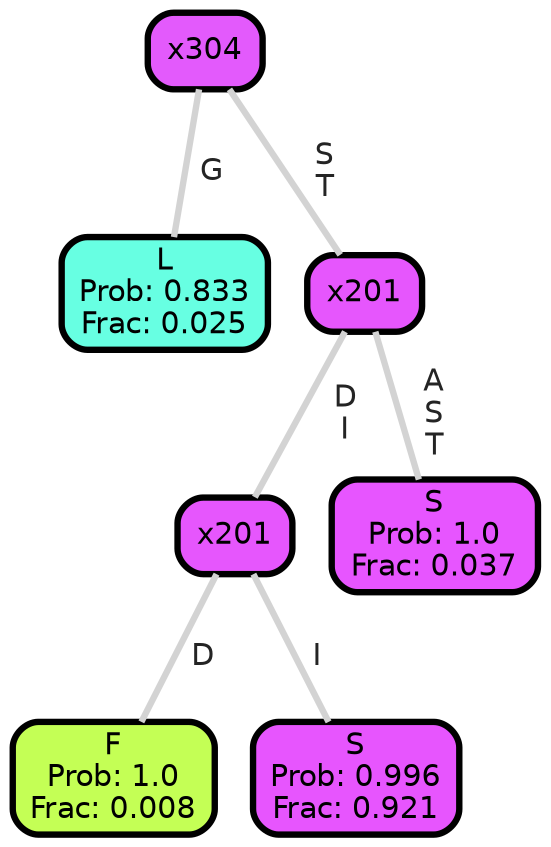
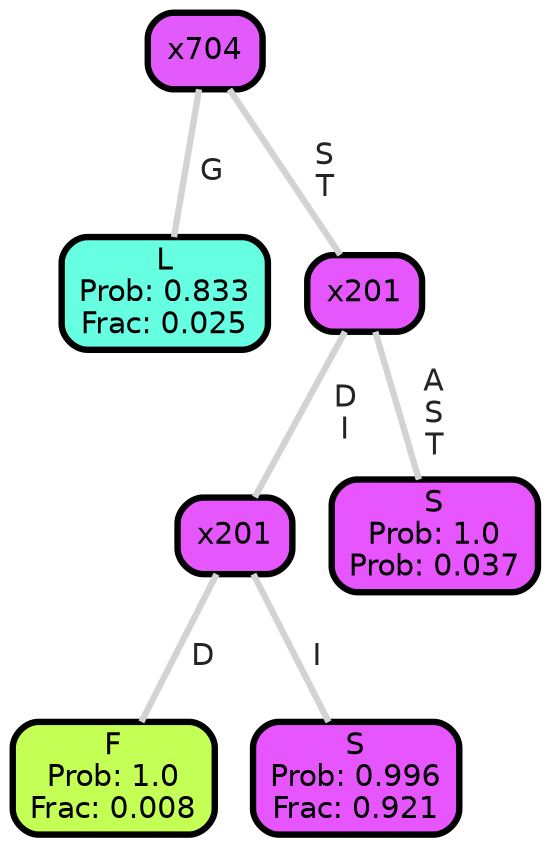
node "x304": label "x304" -> "x704"
node "S Prob: 1.0 Frac: 0.037": label "S Prob: 1.0 Frac: 0.037" -> "S Prob: 1.0 Prob: 0.037"
